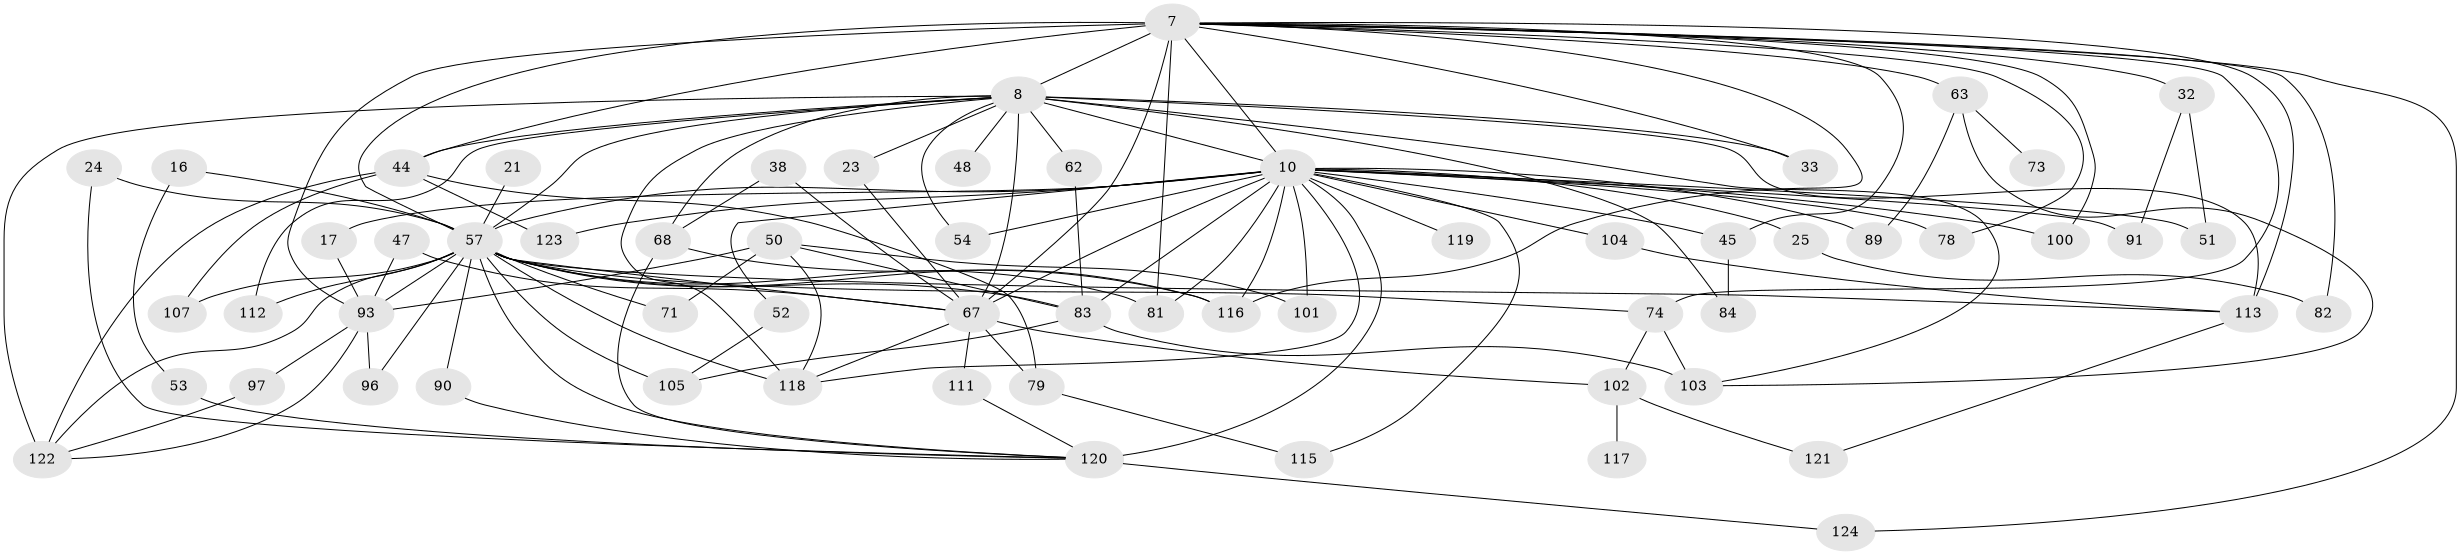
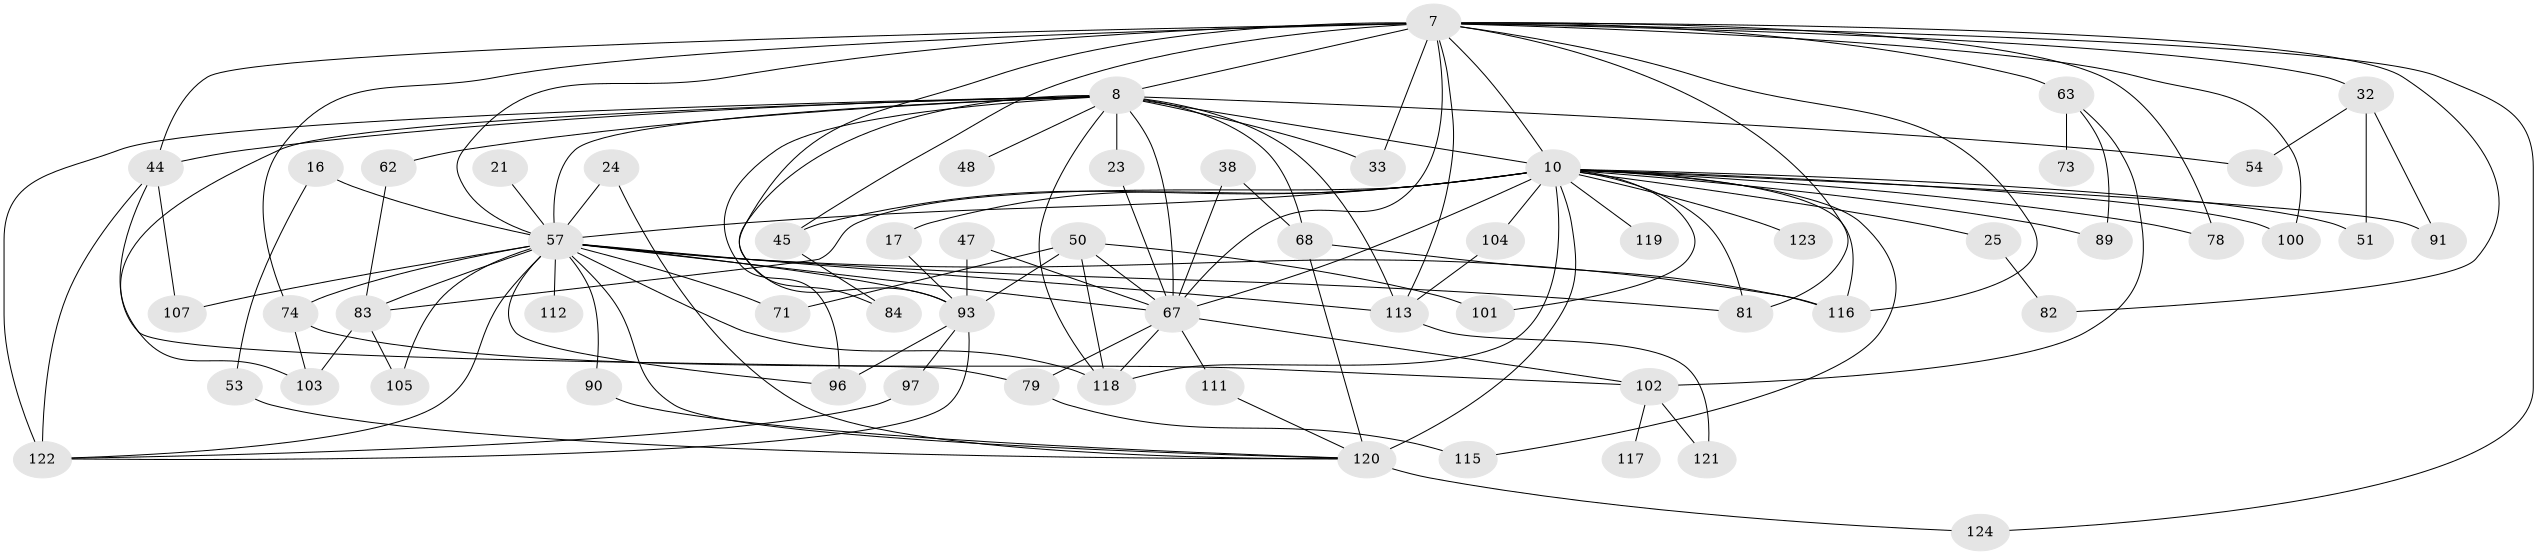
edge "8" -- "112": now "8" -- "96"
edge "44" -- "123": removed
edge "10" -- "54": now "32" -- "54"
edge "50" -- "83": now "50" -- "67"
node "52": removed
edge "63" -- "103": now "63" -- "102"
